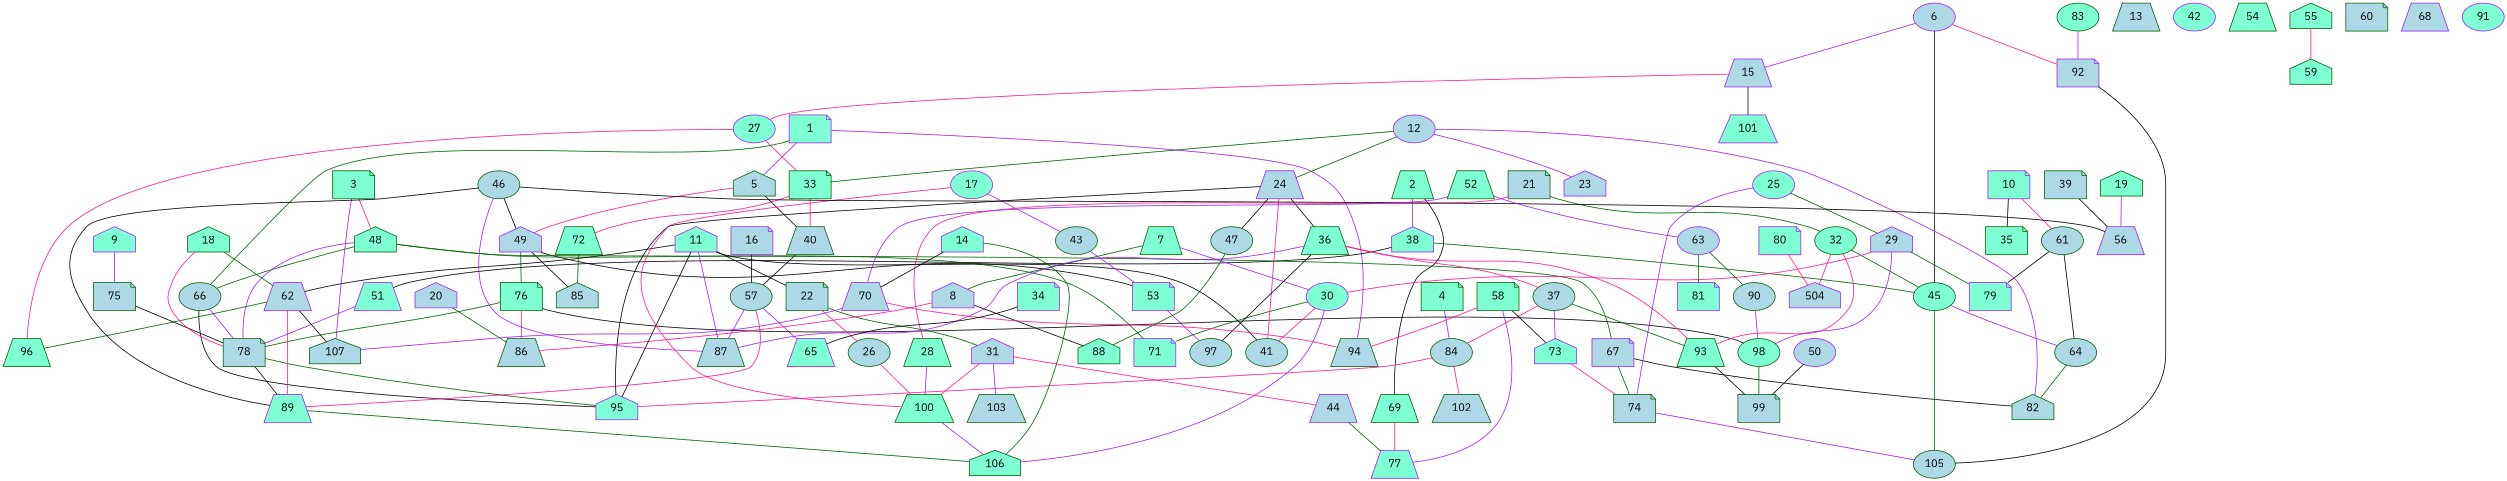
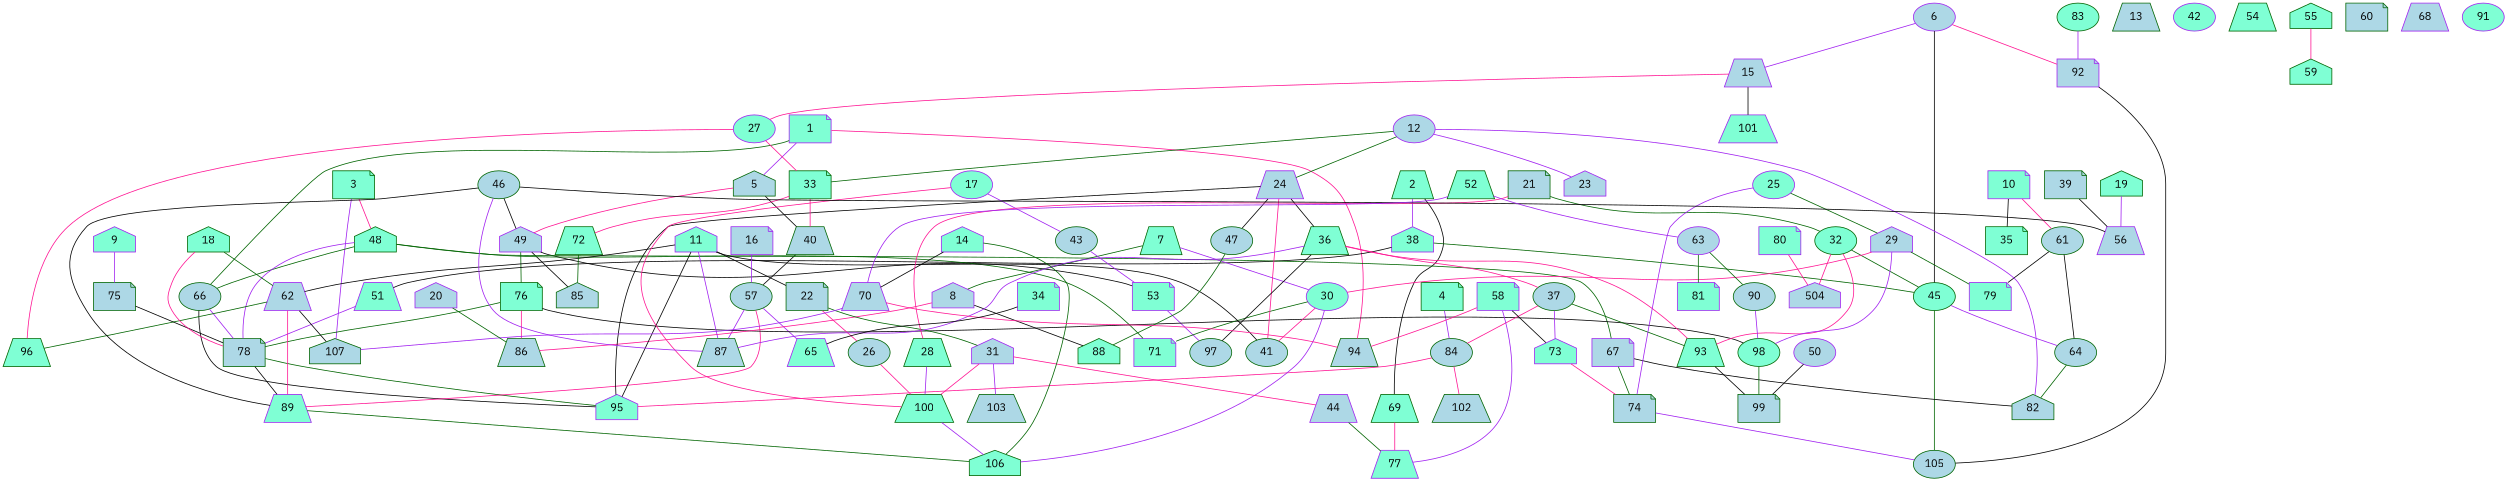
edge "1" -- "94": color purple -> deeppink
edge "16" -- "57": color black -> purple
node "58": color darkgreen -> purple
